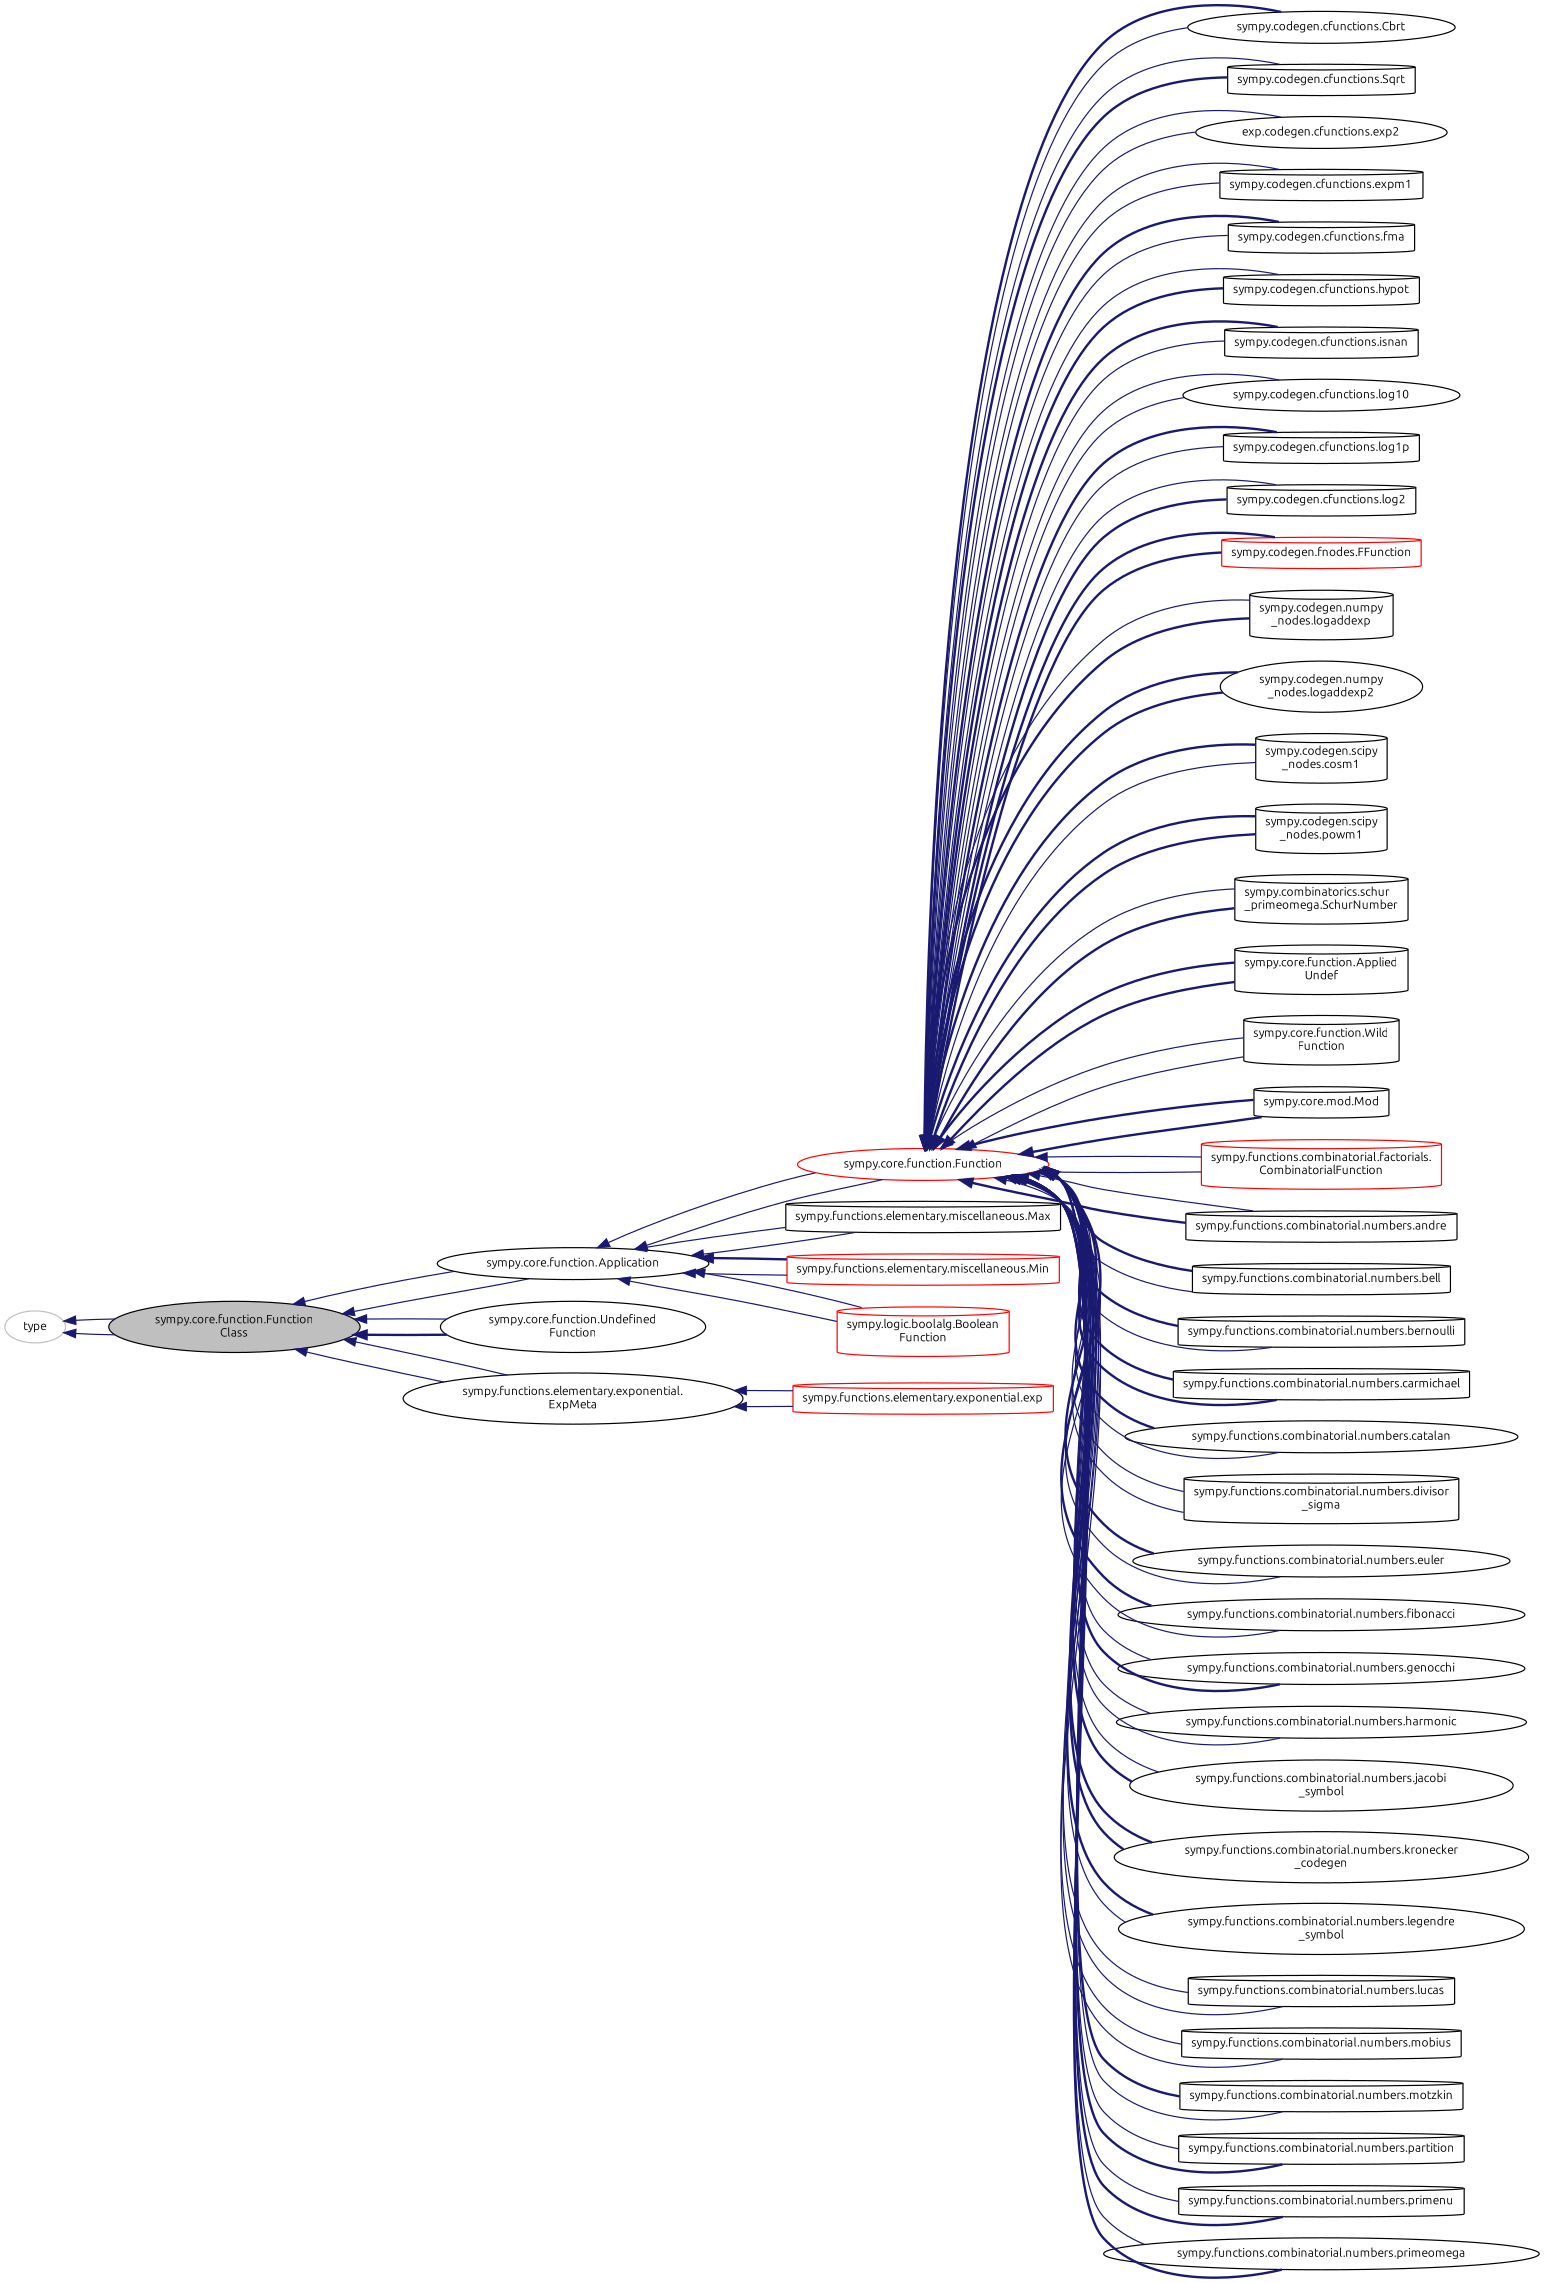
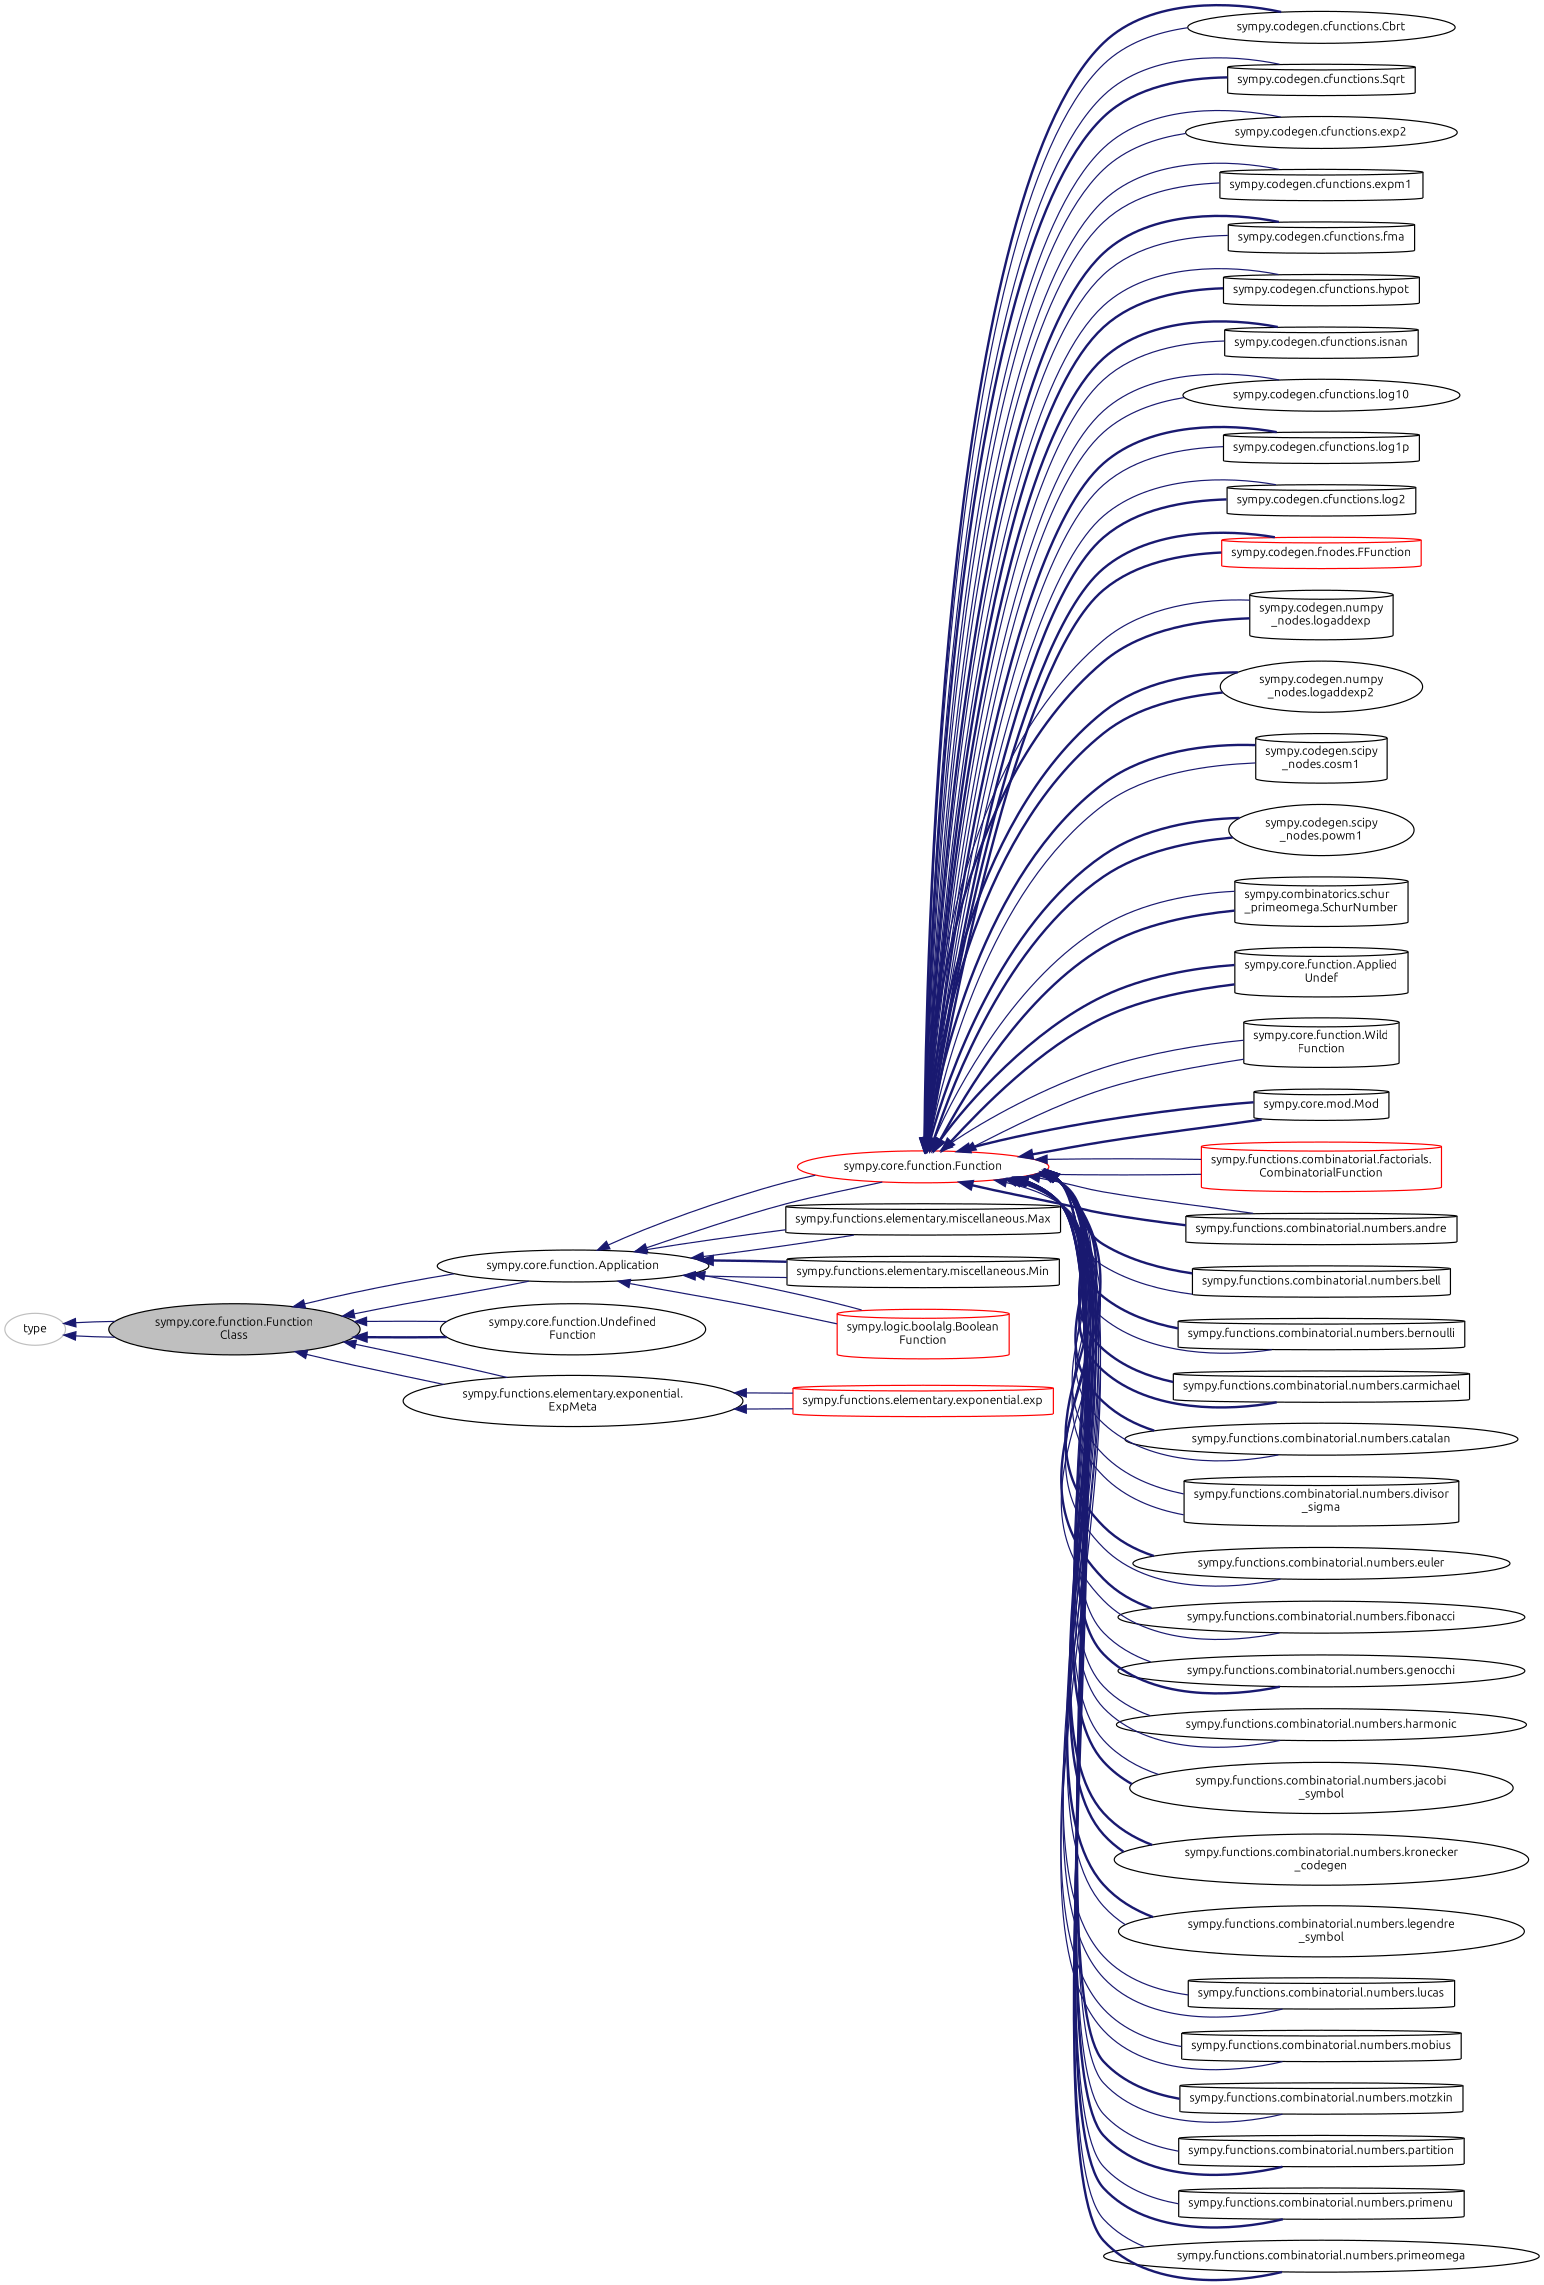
node "exp.codegen.cfunctions.exp2": label "exp.codegen.cfunctions.exp2" -> "sympy.codegen.cfunctions.exp2"
node "sympy.codegen.scipy _nodes.powm1": shape cylinder -> ellipse
node "sympy.functions.elementary.miscellaneous.Min": color red -> black
